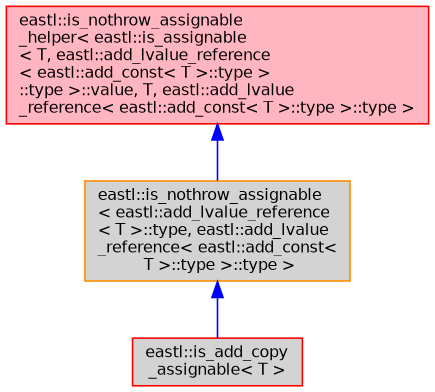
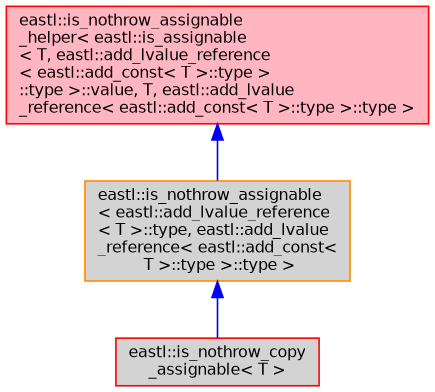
node "eastl::is_add_copy _assignable< T >": label "eastl::is_add_copy _assignable< T >" -> "eastl::is_nothrow_copy _assignable< T >"
